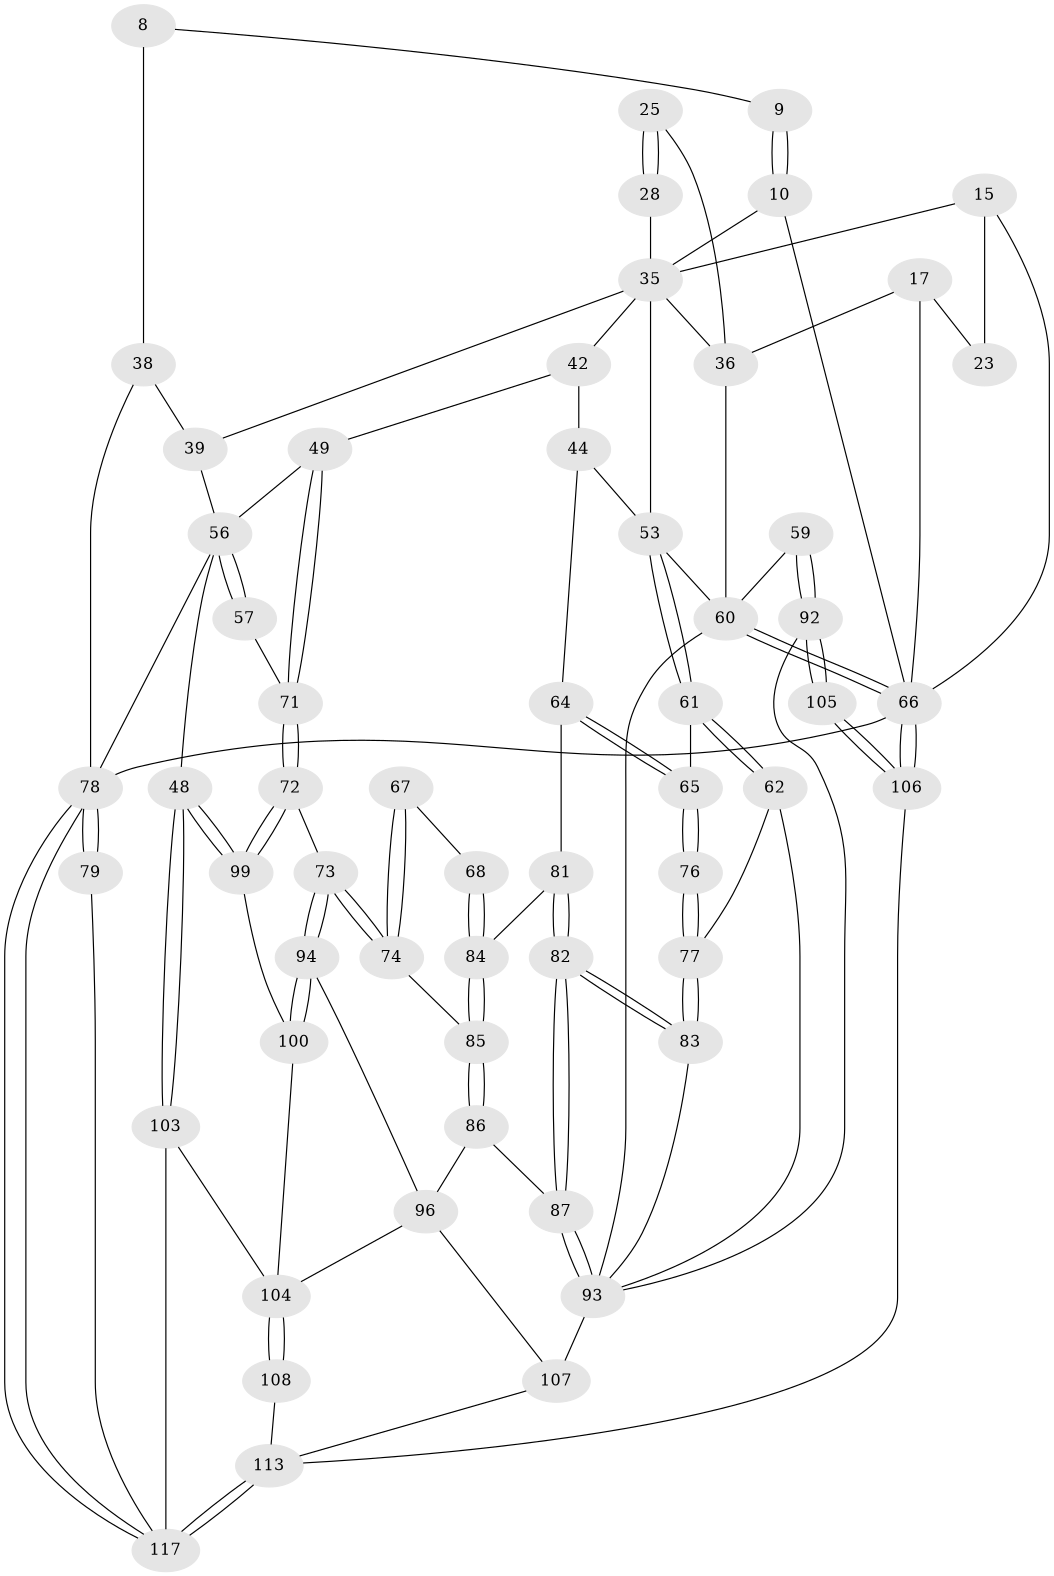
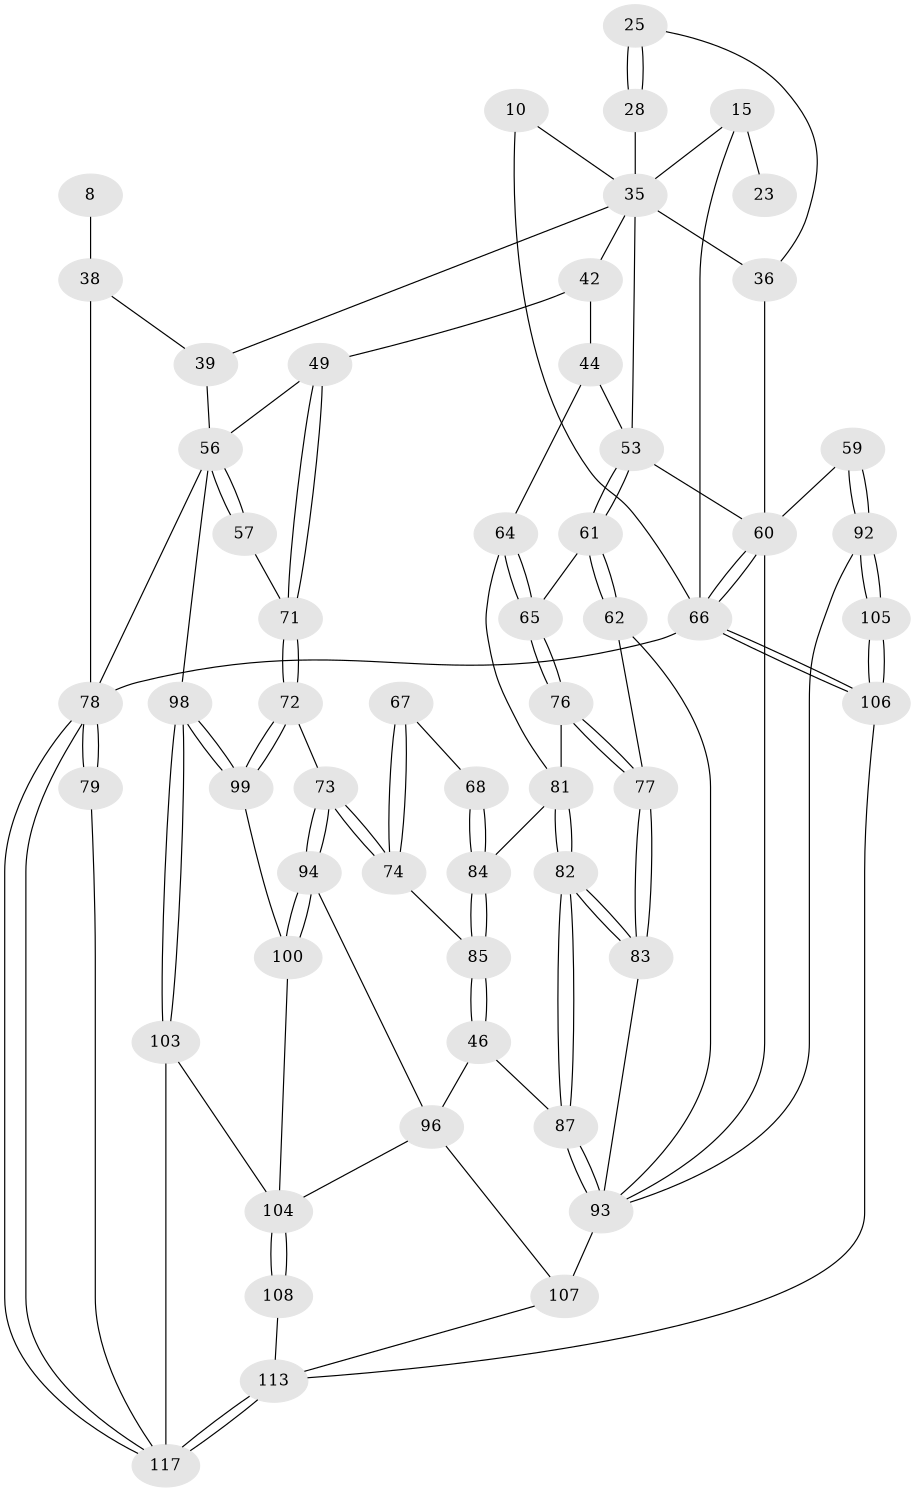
node "9": removed
node "17": removed
edge "76" -- "81": added
node "48": label "48" -> "98"
node "86": label "86" -> "46"
